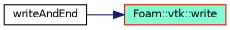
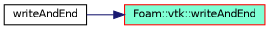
node "Foam::vtk::write": label "Foam::vtk::write" -> "Foam::vtk::writeAndEnd"
